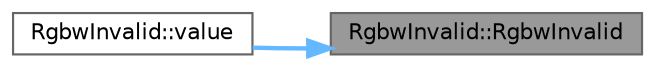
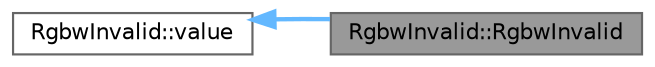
edge "RgbwInvalid::value" -> "RgbwInvalid::RgbwInvalid": reversed
